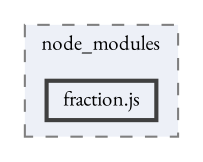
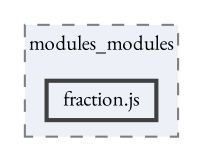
cluster "node_modules": label "node_modules" -> "modules_modules"
